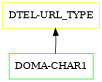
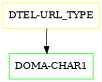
edge "DOMA-CHAR1" -> "DTEL-URL_TYPE": reversed
